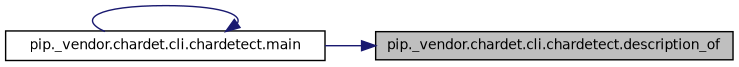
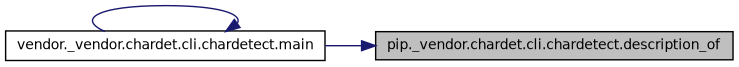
node "pip._vendor.chardet.cli.chardetect.main": label "pip._vendor.chardet.cli.chardetect.main" -> "vendor._vendor.chardet.cli.chardetect.main"
